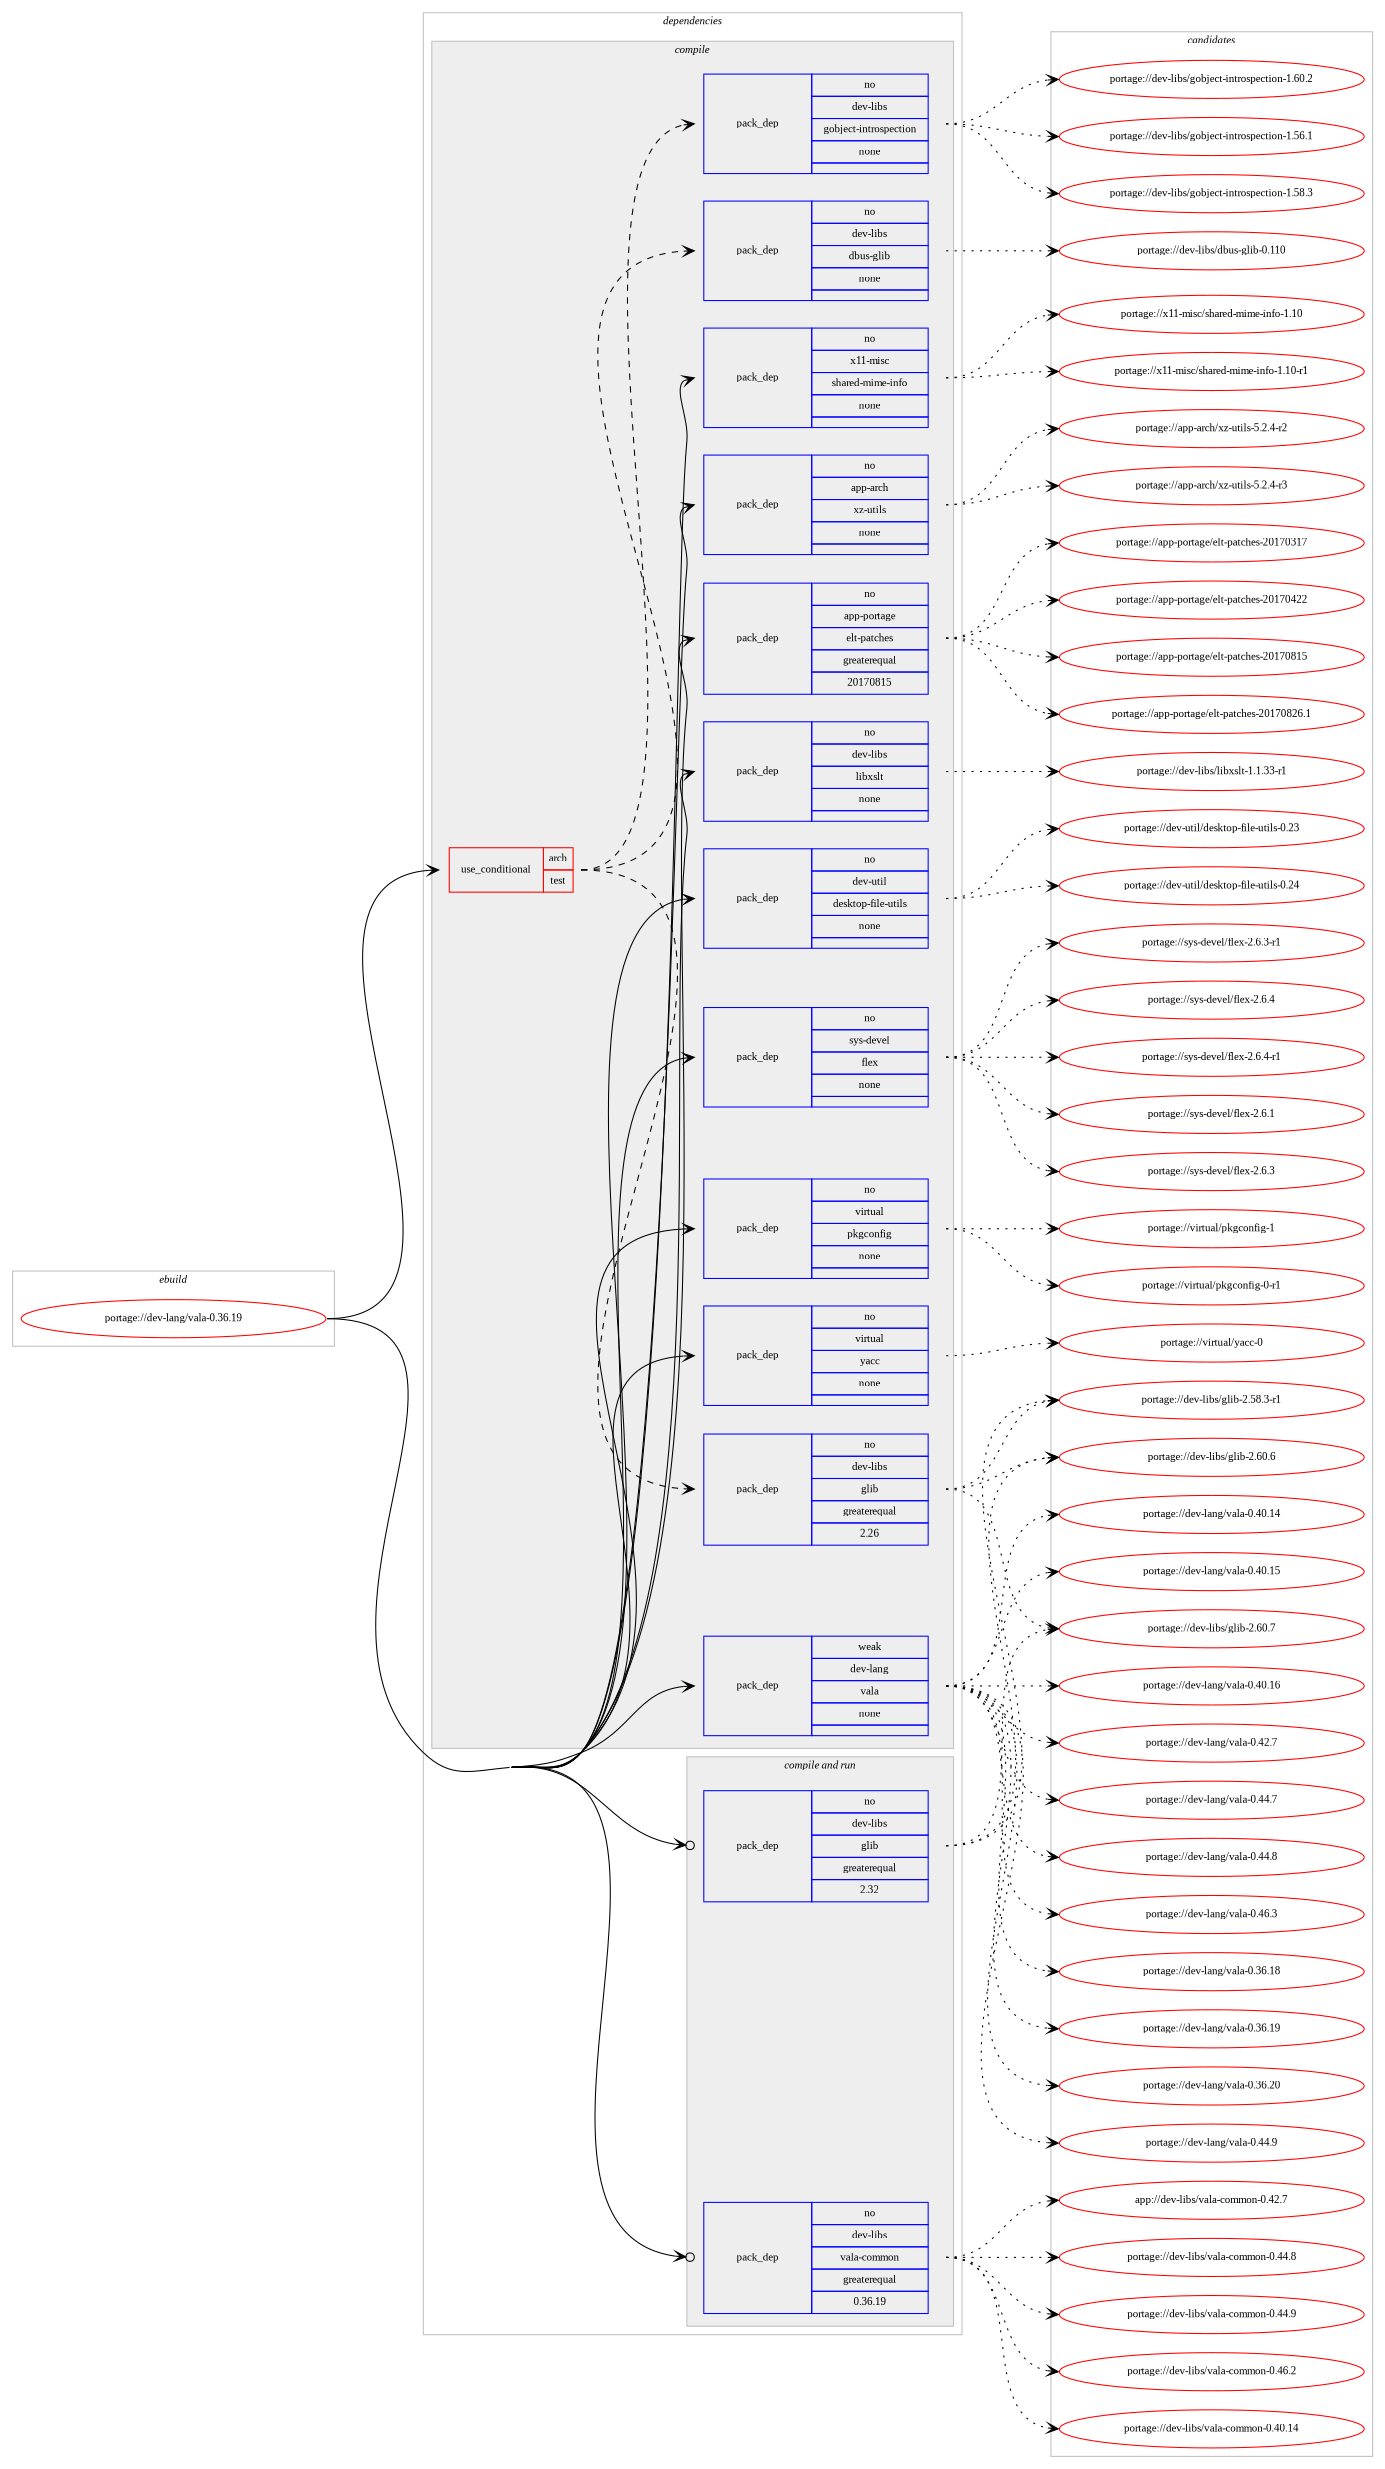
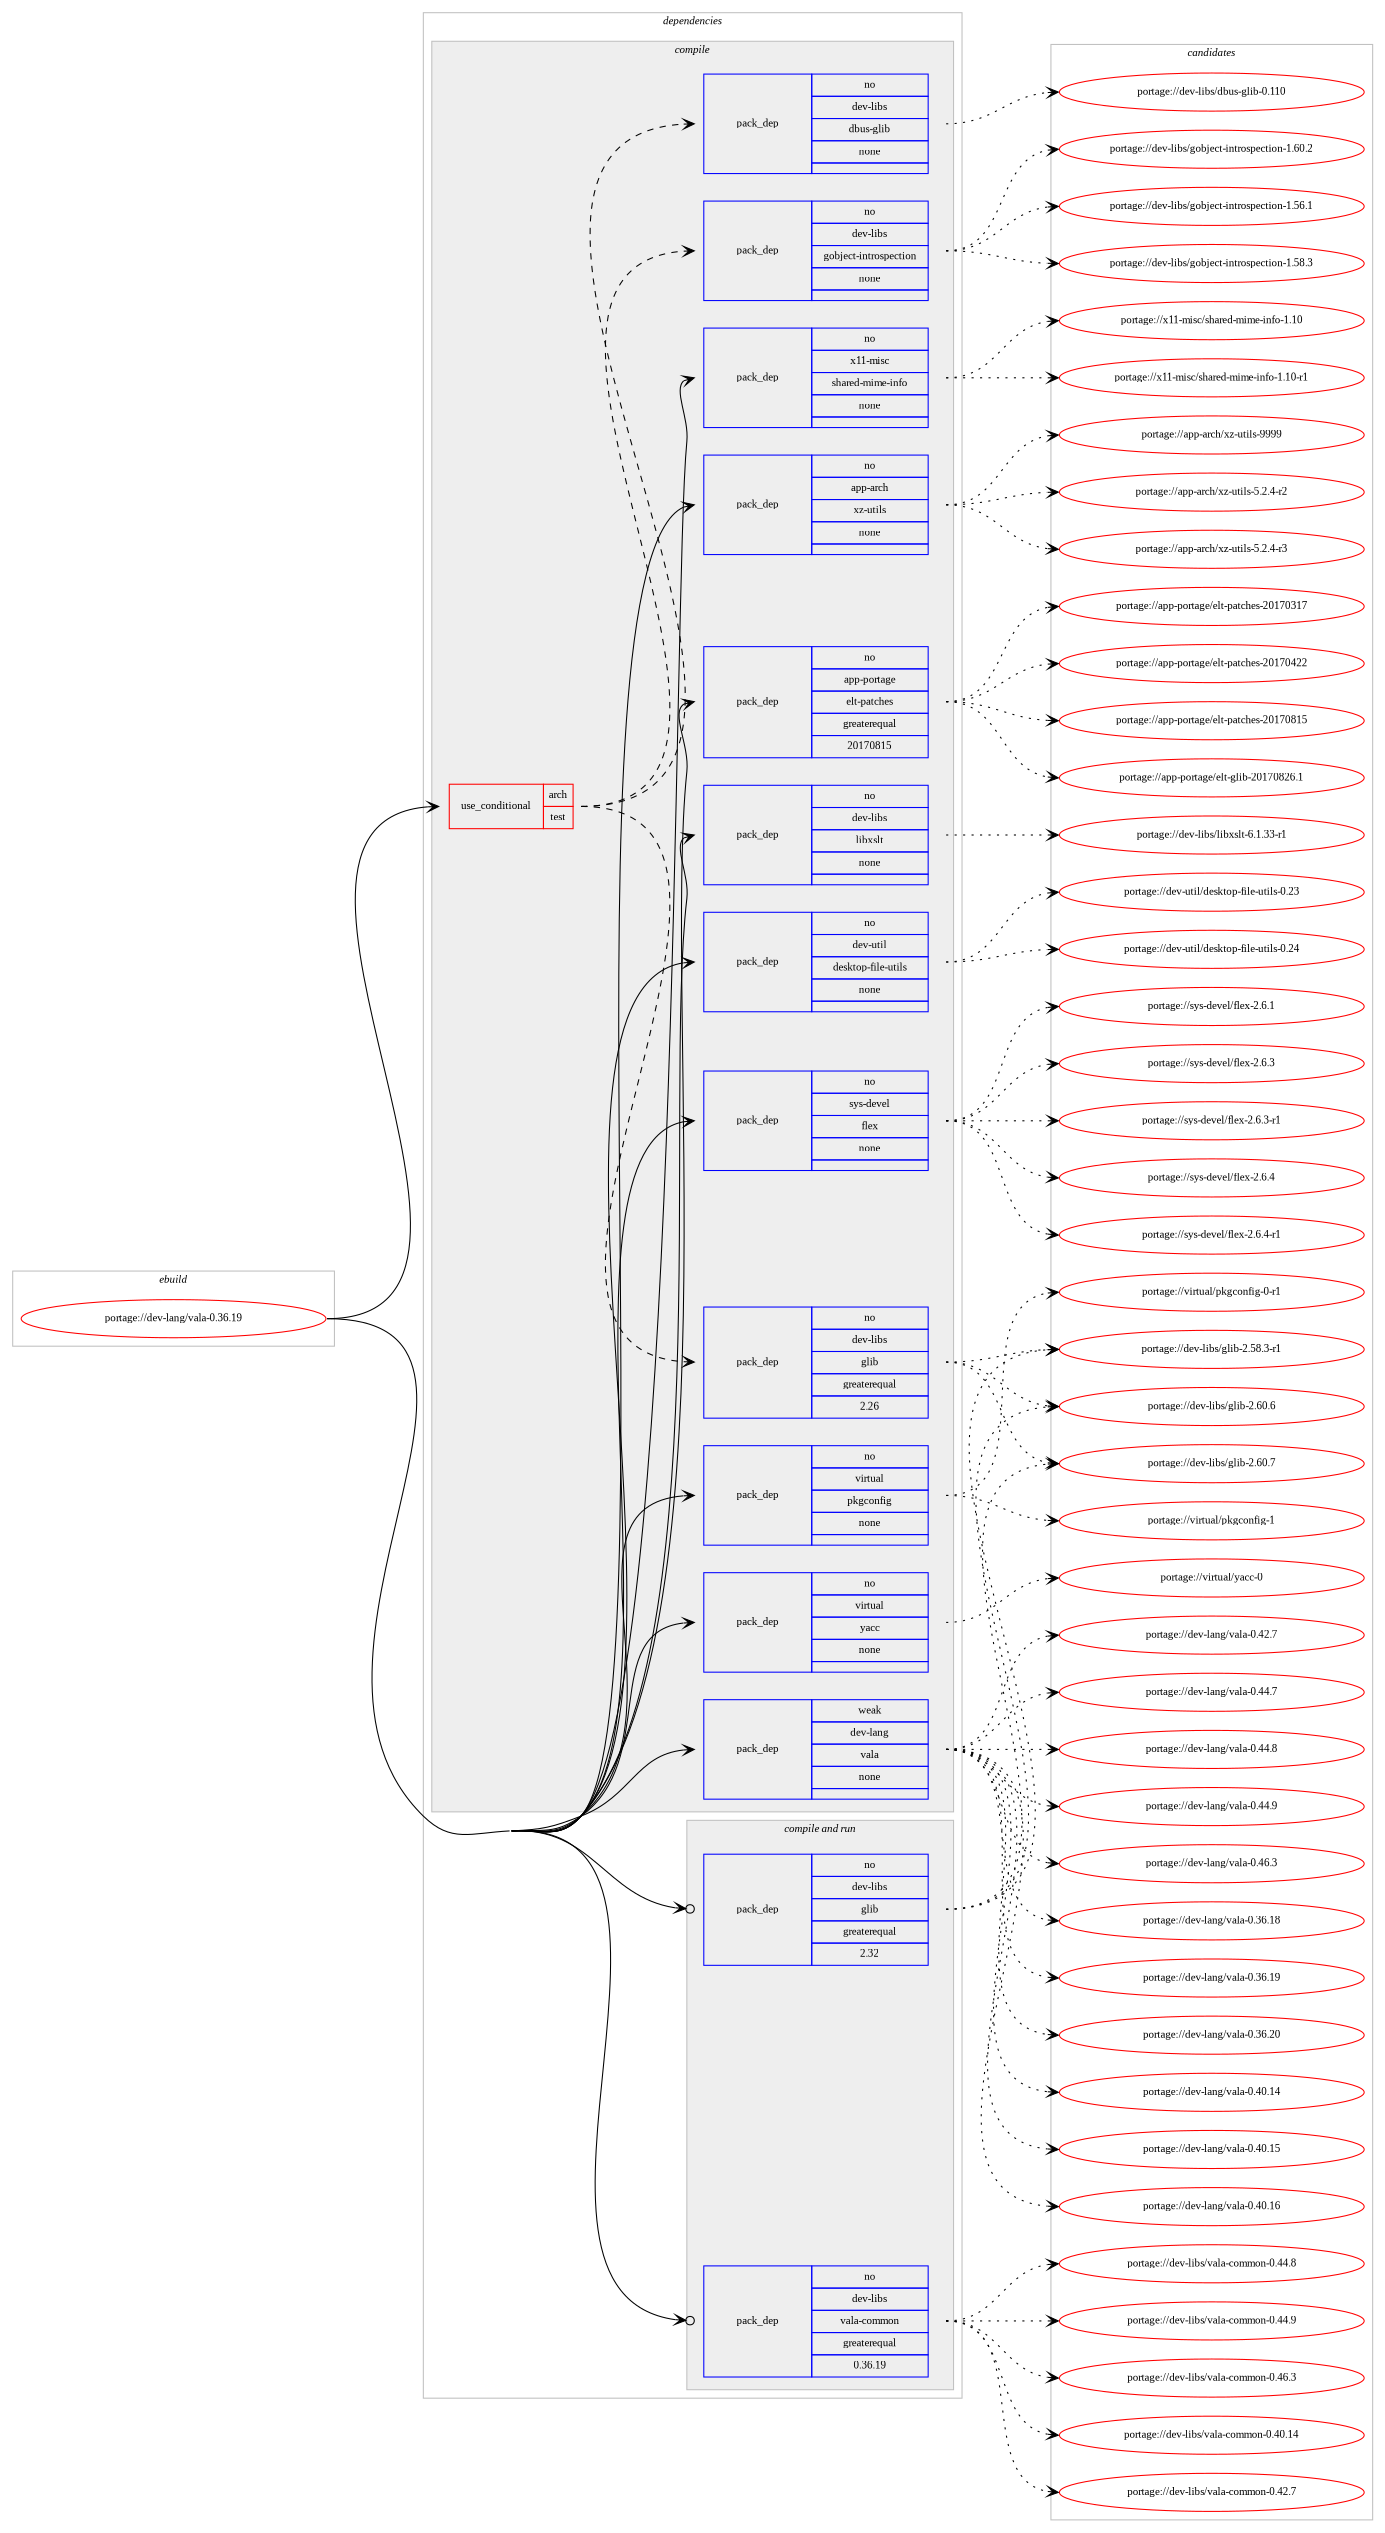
node "portage://app-arch/xz-utils-9999": added
node "portage://app-portage/elt-patches-20170826.1": label "portage://app-portage/elt-patches-20170826.1" -> "portage://app-portage/elt-glib-20170826.1"
node "portage://dev-libs/libxslt-1.1.33-r1": label "portage://dev-libs/libxslt-1.1.33-r1" -> "portage://dev-libs/libxslt-6.1.33-r1"
node "app://dev-libs/vala-common-0.42.7": label "app://dev-libs/vala-common-0.42.7" -> "portage://dev-libs/vala-common-0.42.7"
node "portage://dev-libs/vala-common-0.46.2": label "portage://dev-libs/vala-common-0.46.2" -> "portage://dev-libs/vala-common-0.46.3"
